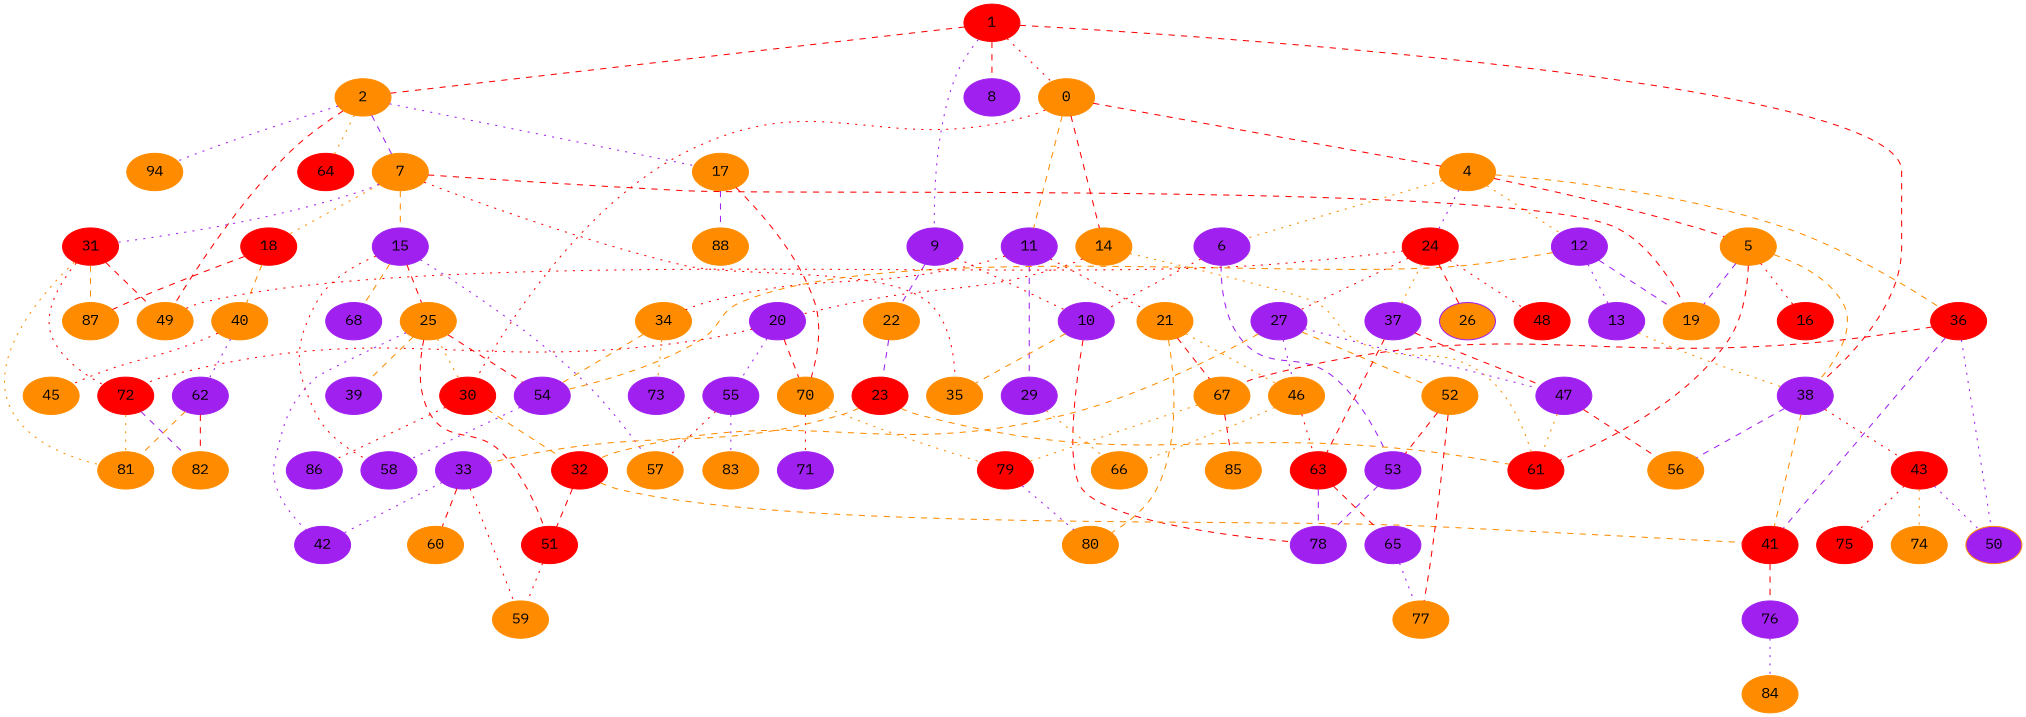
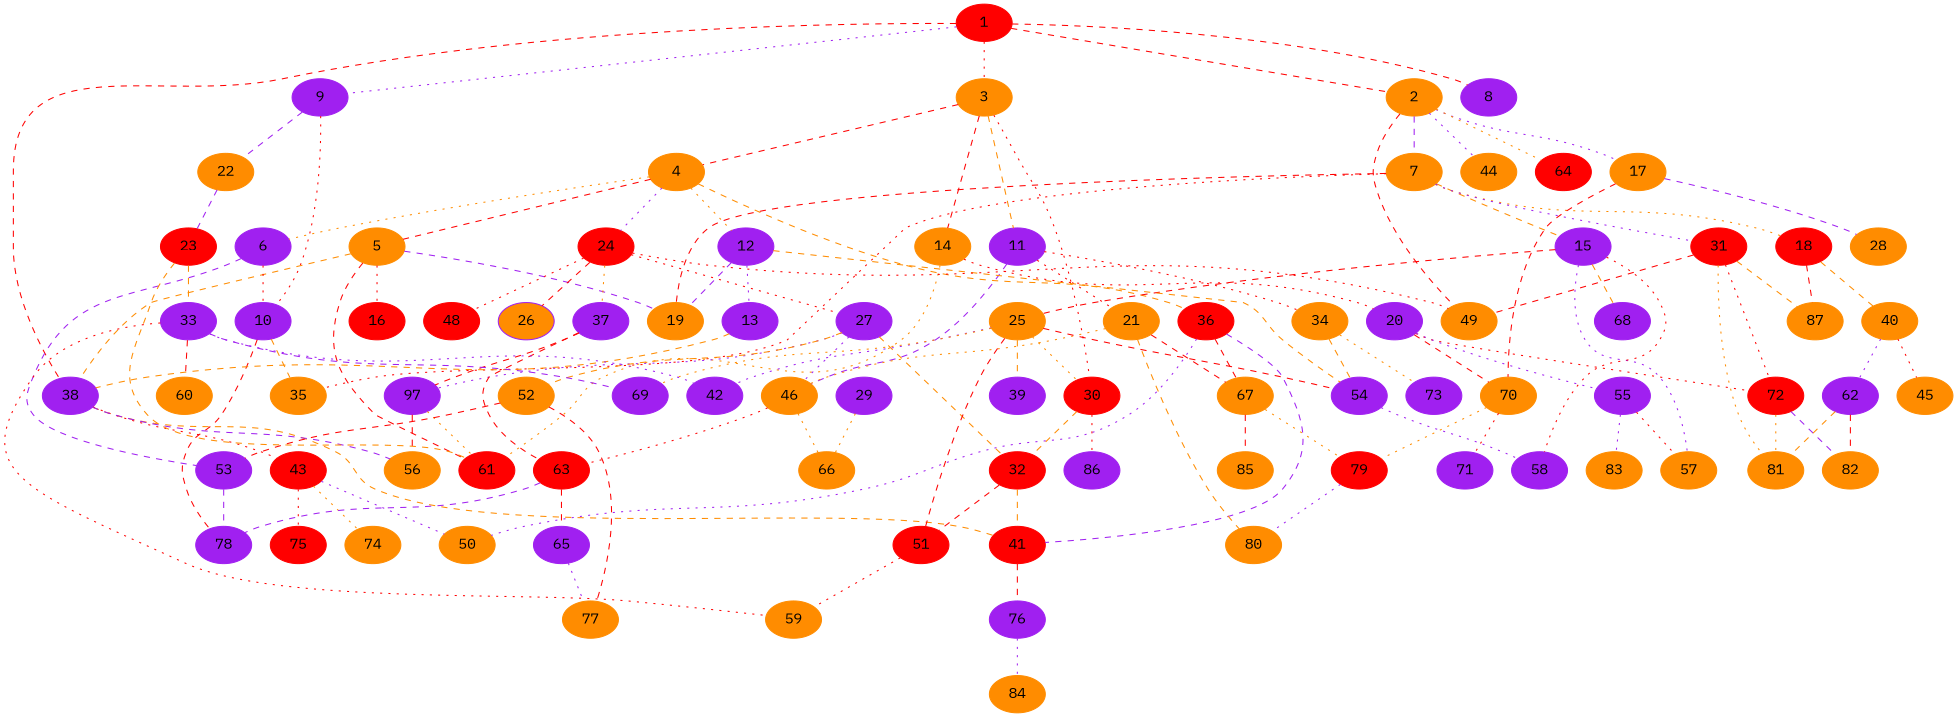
node "0": label "0" -> "3"
node "94": label "94" -> "44"
node "88": label "88" -> "28"
edge "11" -- "29": now "11" -- "46"
edge "13" -- "38": style dotted -> dashed
node "69": added
node "47": label "47" -> "97"
node "50": fillcolor purple -> darkorange
